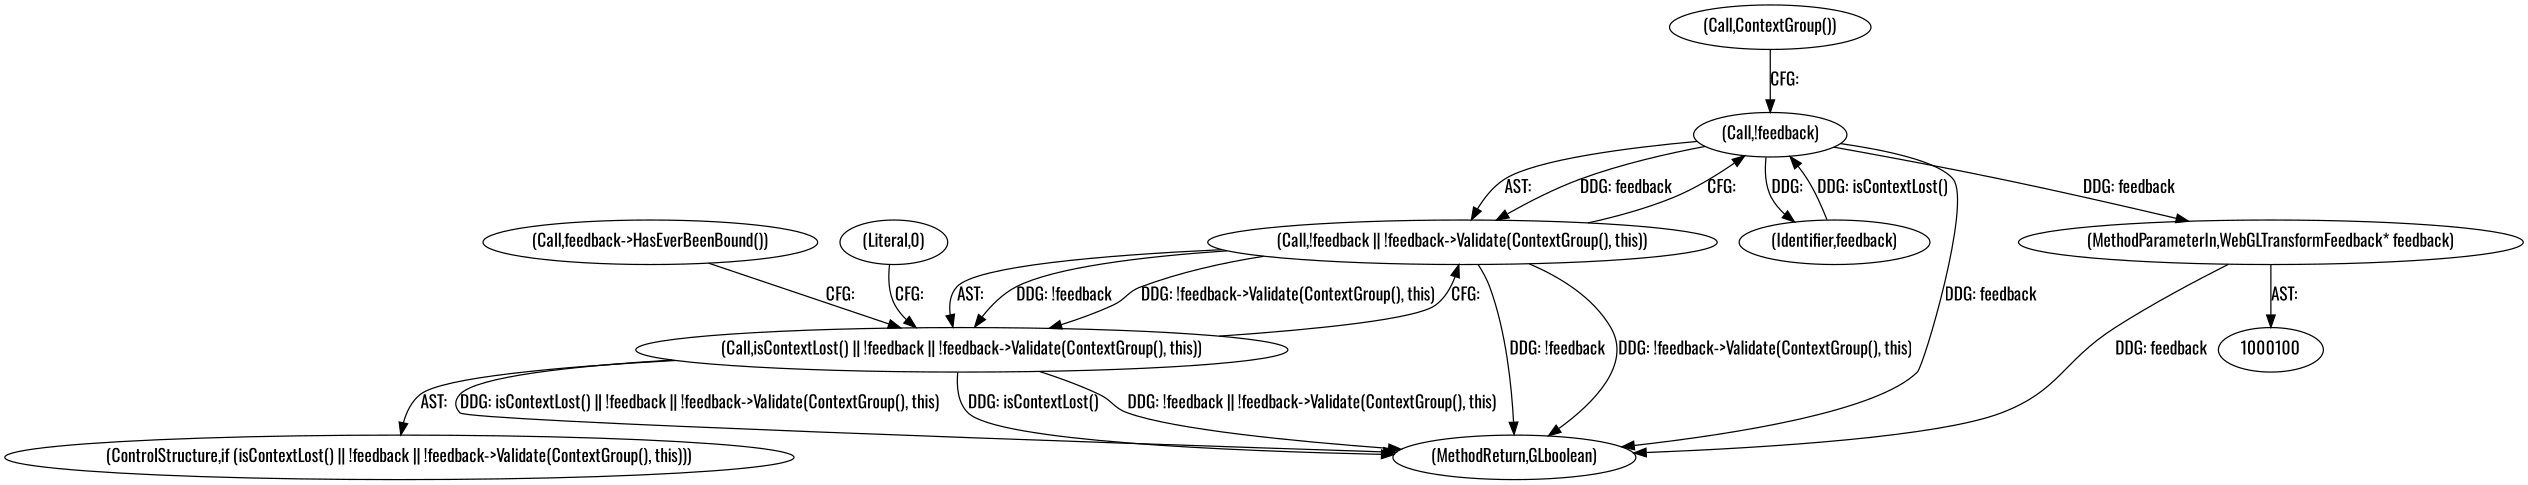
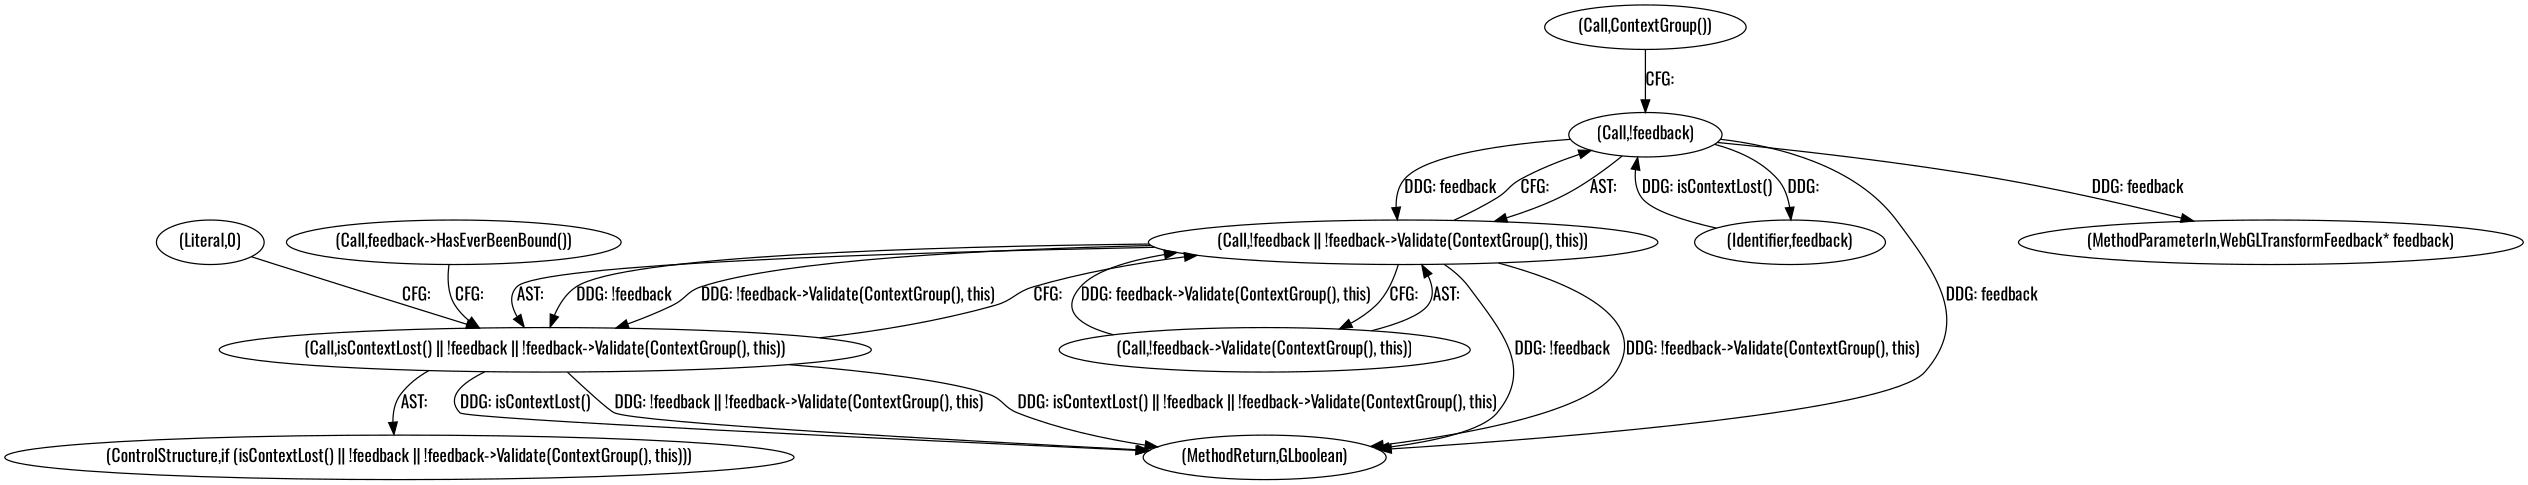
node "(Call,!feedback->Validate(ContextGroup(), this))": added
node "1000100": removed
edge "(MethodParameterIn,WebGLTransformFeedback* feedback)" -> "(MethodReturn,GLboolean)": removed, label "DDG: feedback"
